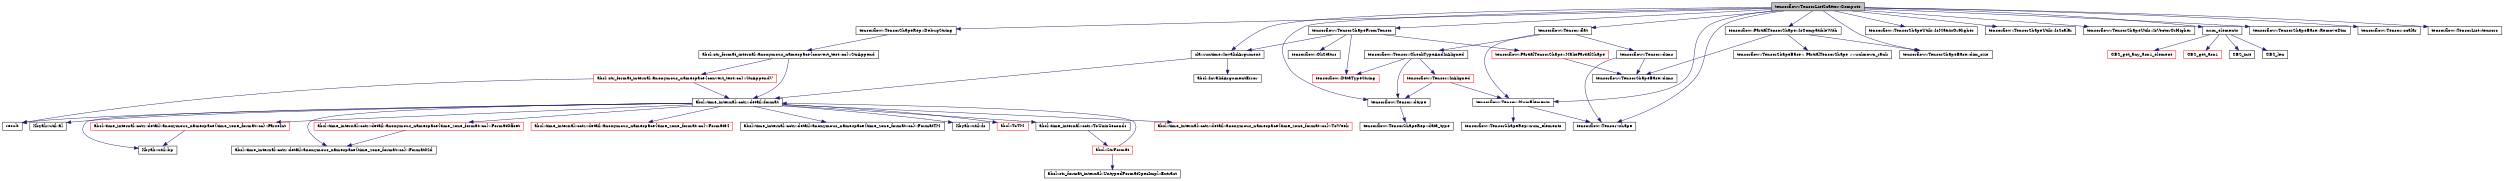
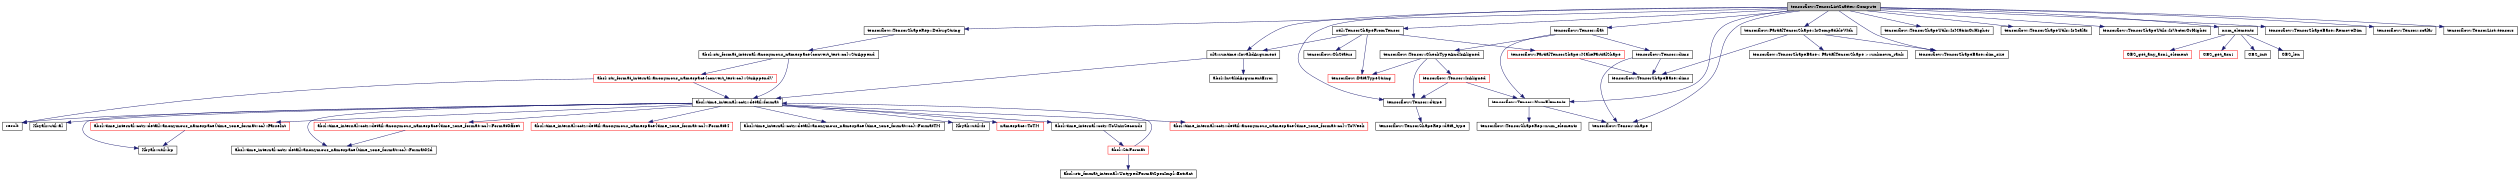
node "tensorflow::TensorShapeFromTensor": label "tensorflow::TensorShapeFromTensor" -> "util::TensorShapeFromTensor"
node "absl::ToTM": label "absl::ToTM" -> "namespace::ToTM"
